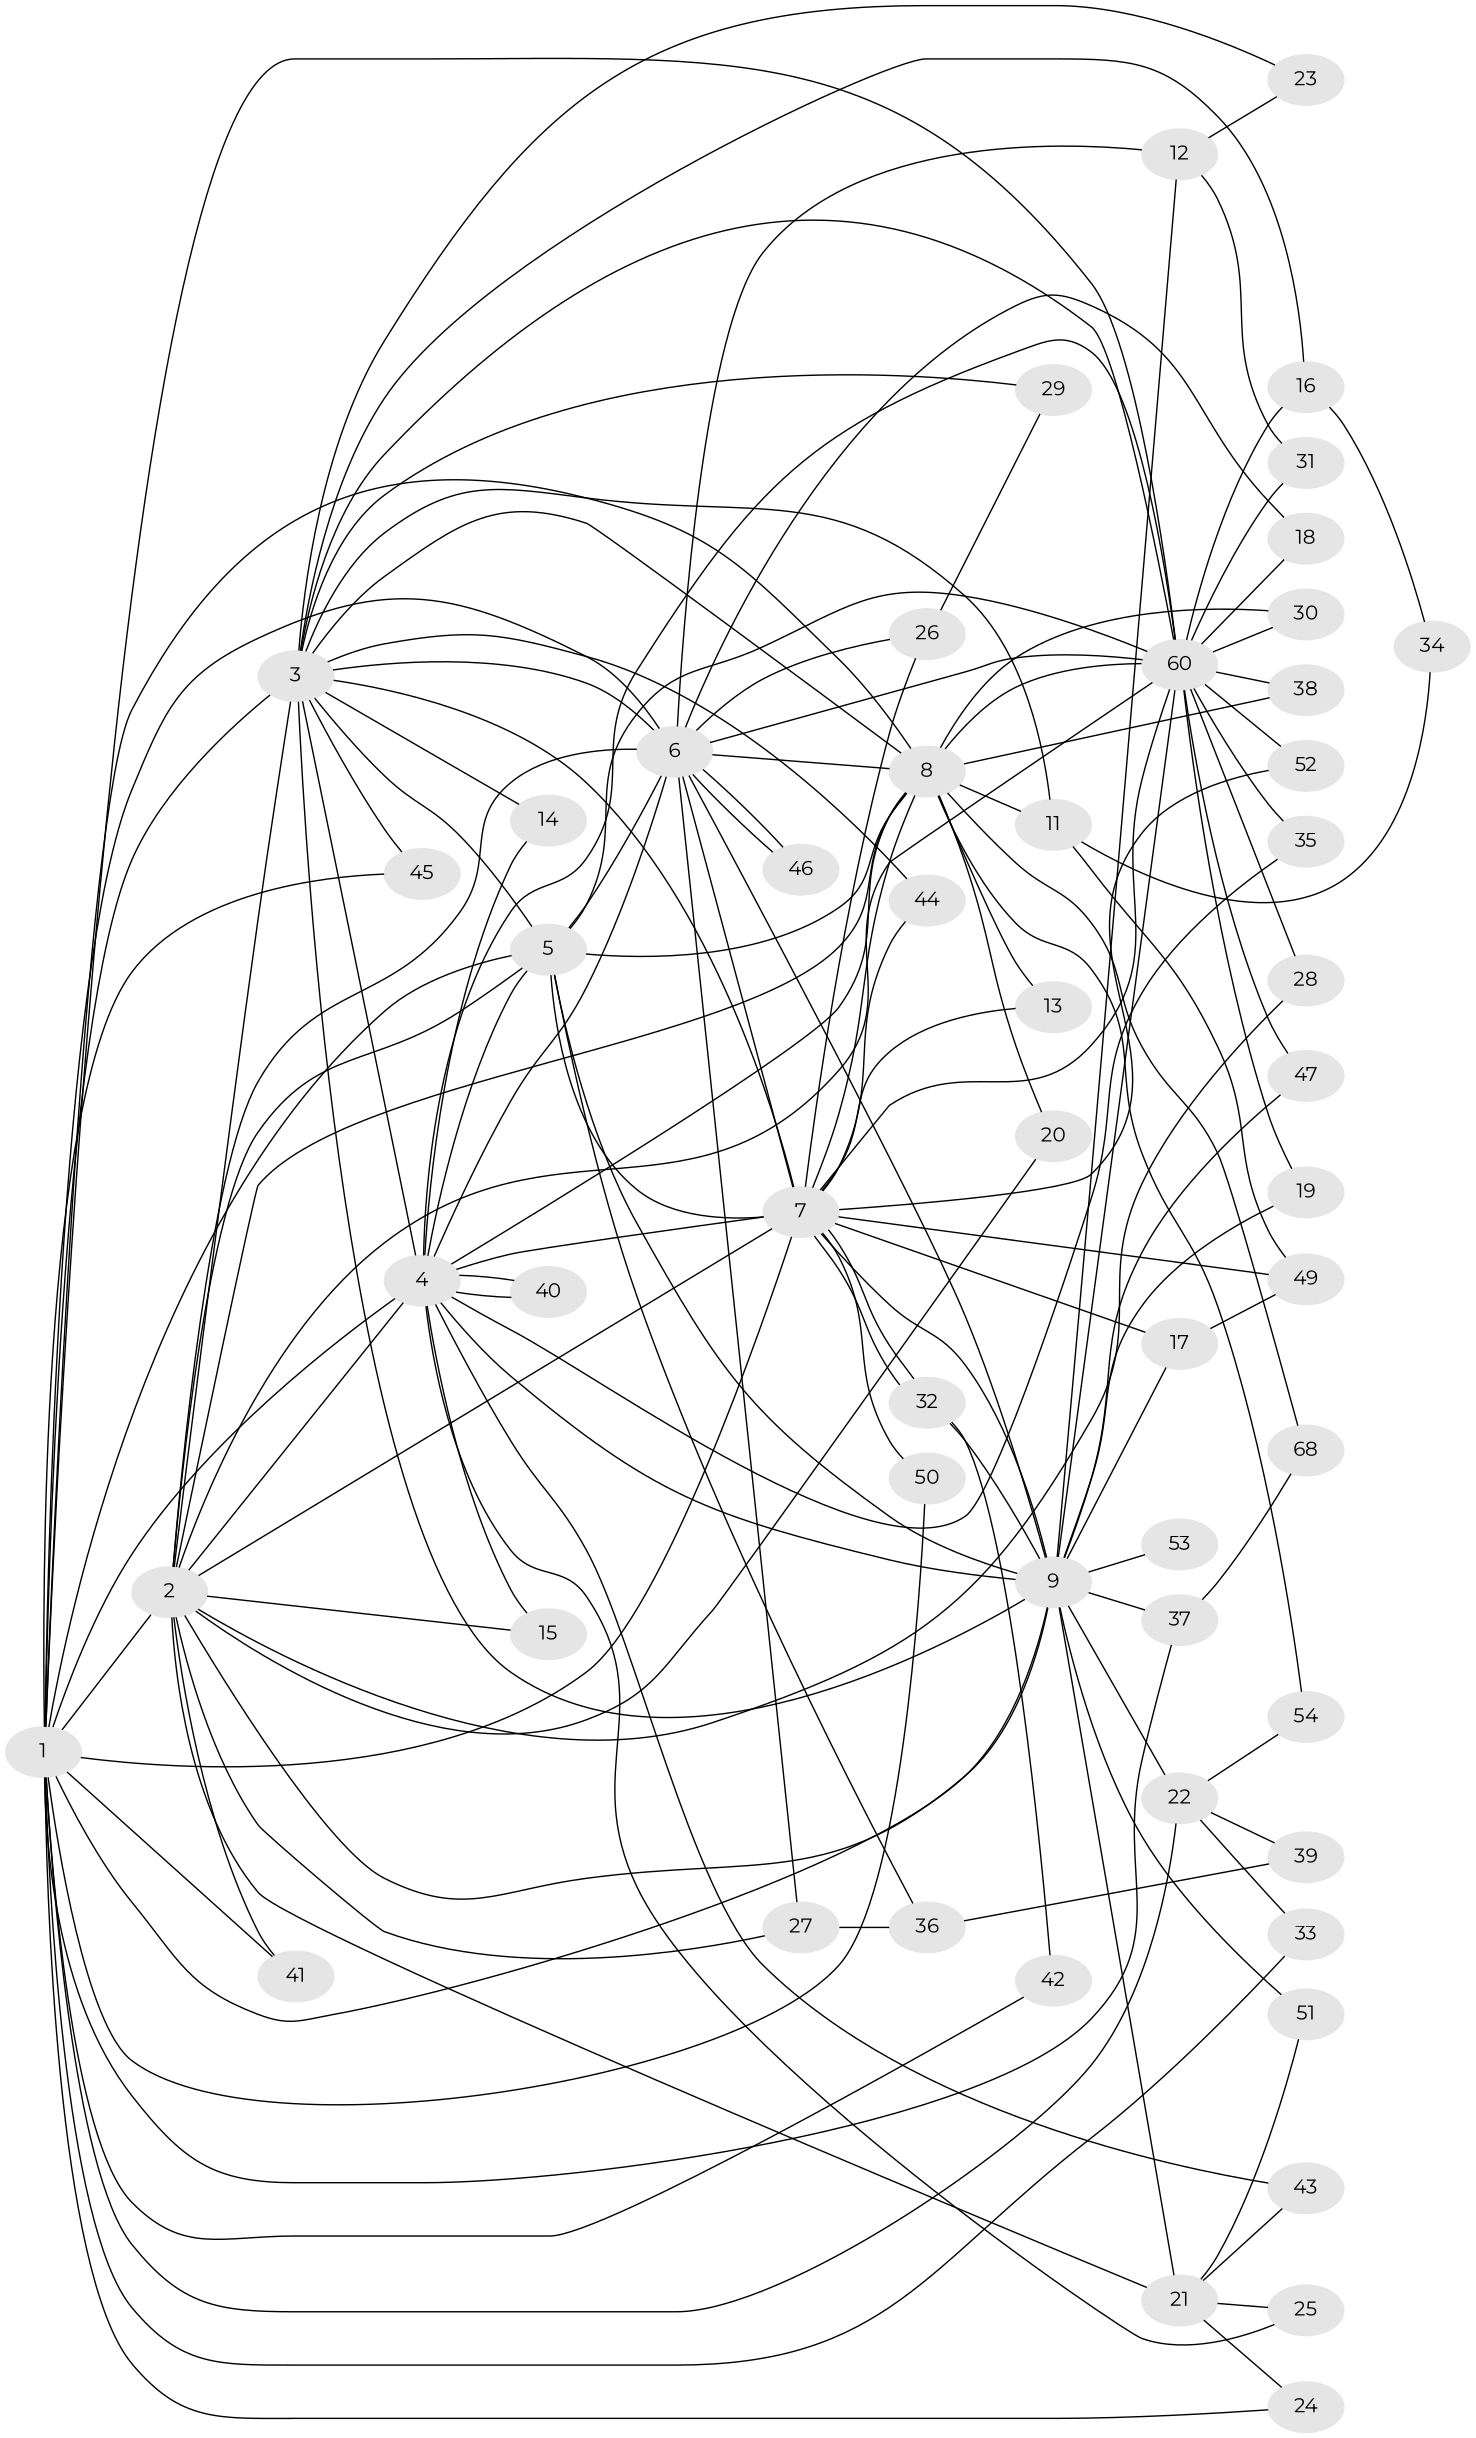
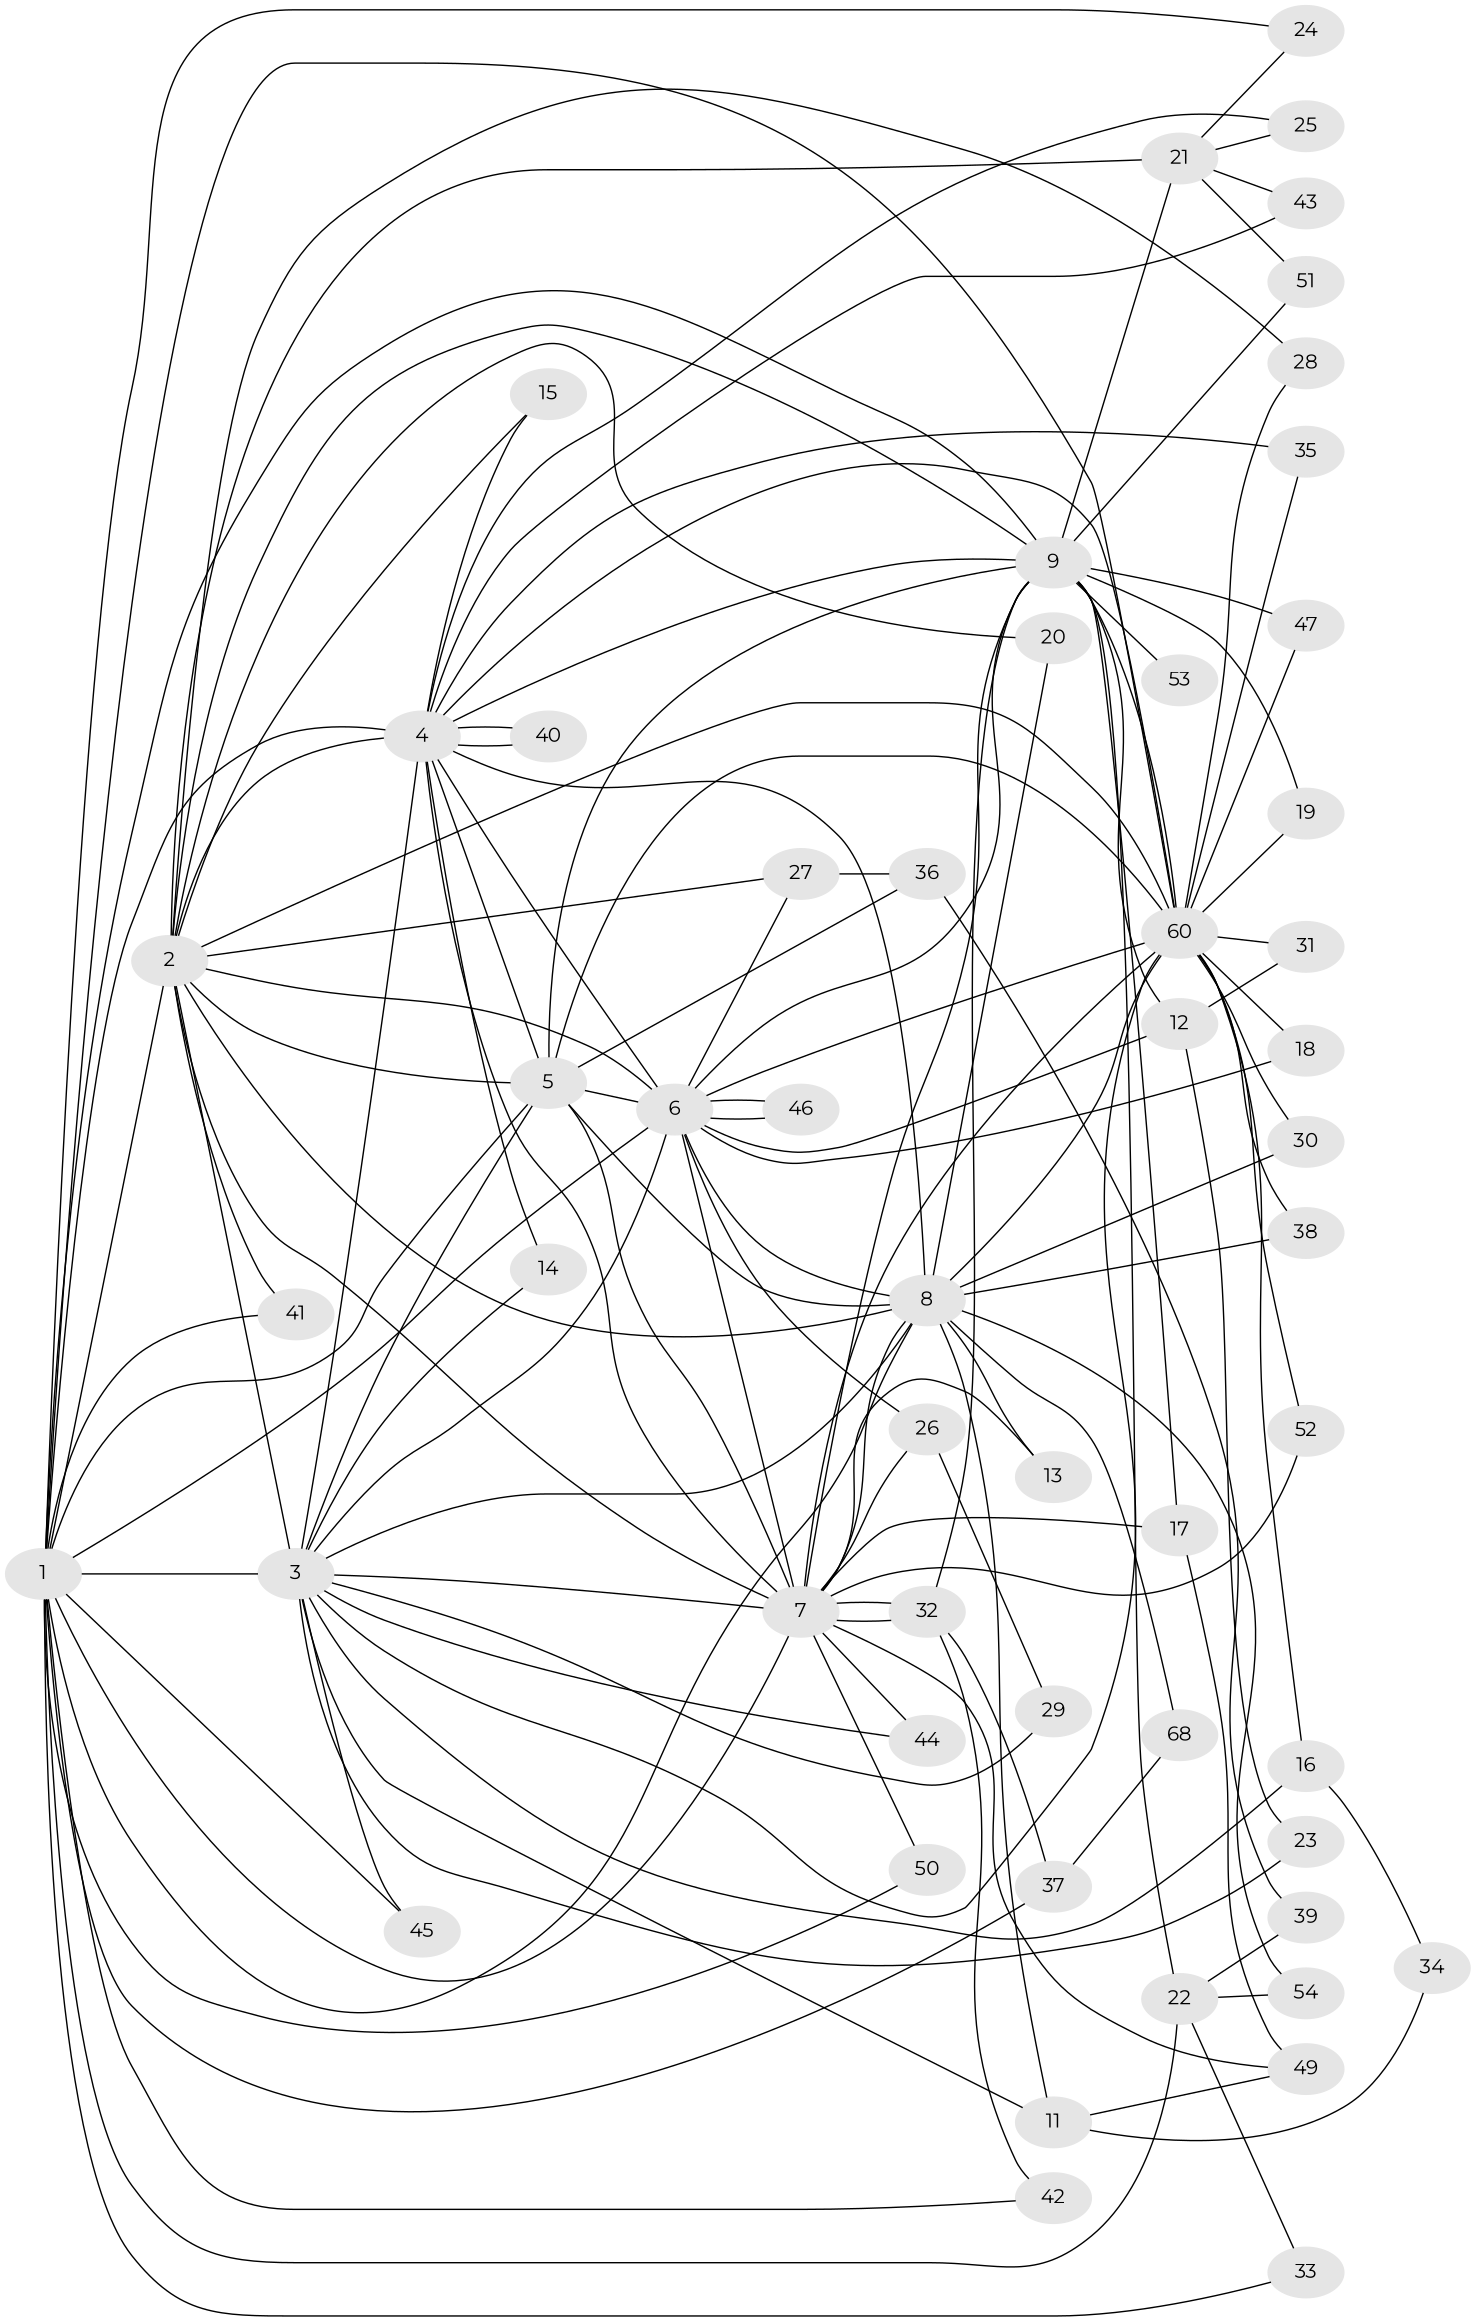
edge "3" -- "9": removed
edge "9" -- "37": now "32" -- "37"
